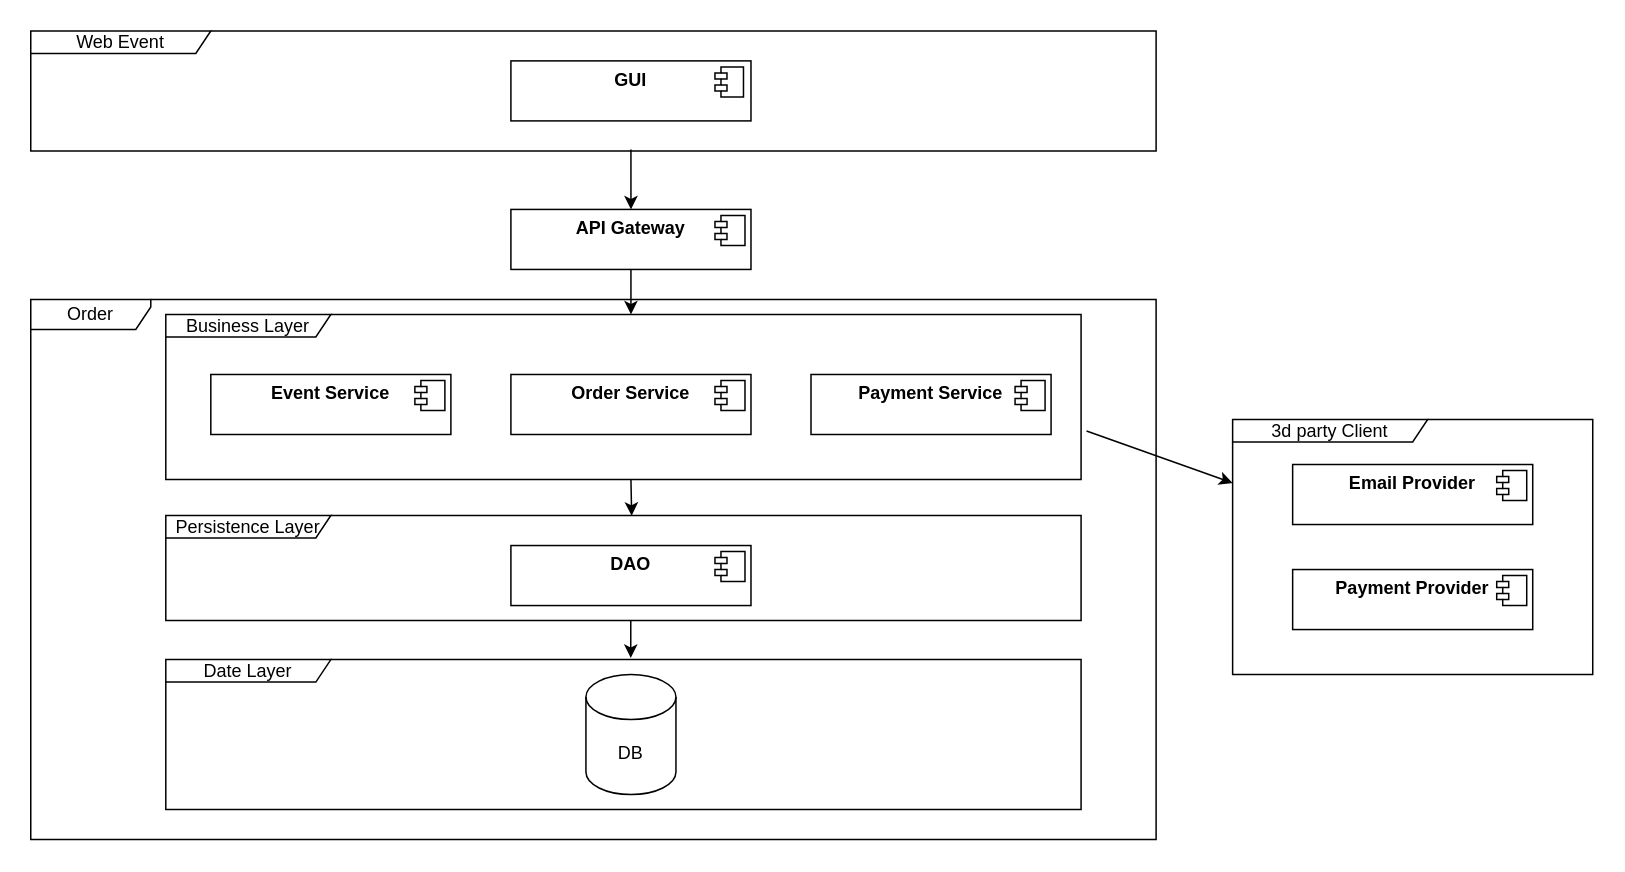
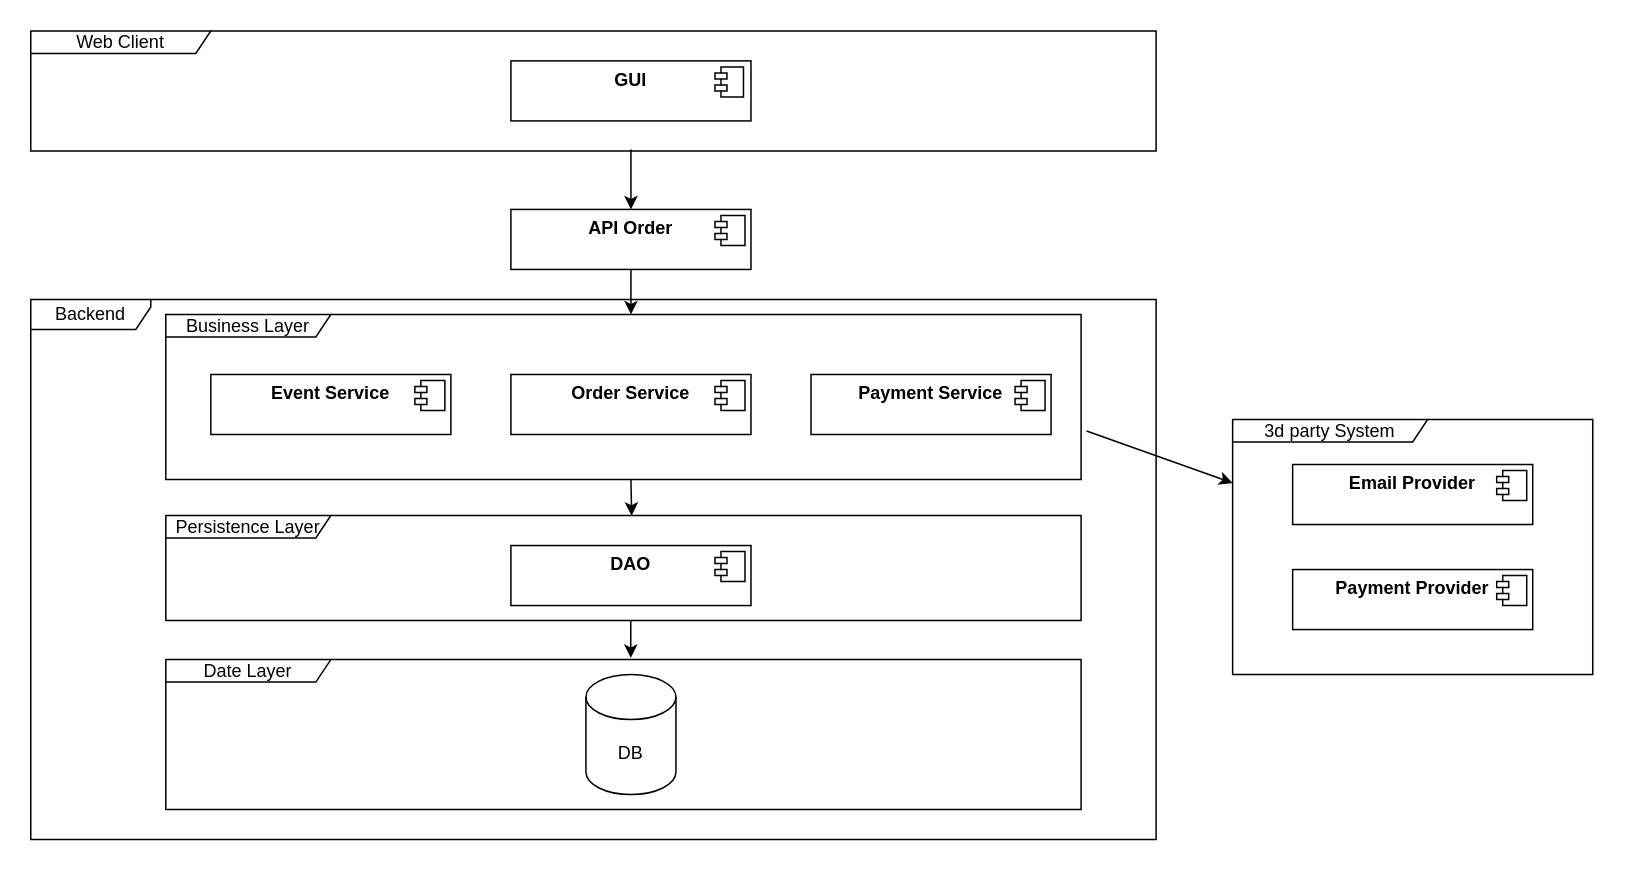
node "Web Event": label "Web Event" -> "Web Client"
node "API Gateway": label "API Gateway" -> "API Order"
node "Order": label "Order" -> "Backend"
node "3d party Client": label "3d party Client" -> "3d party System"
